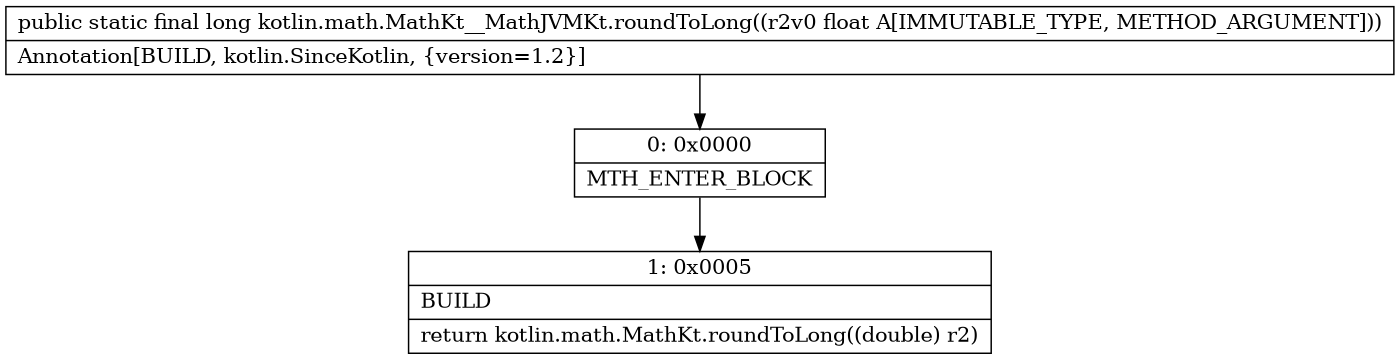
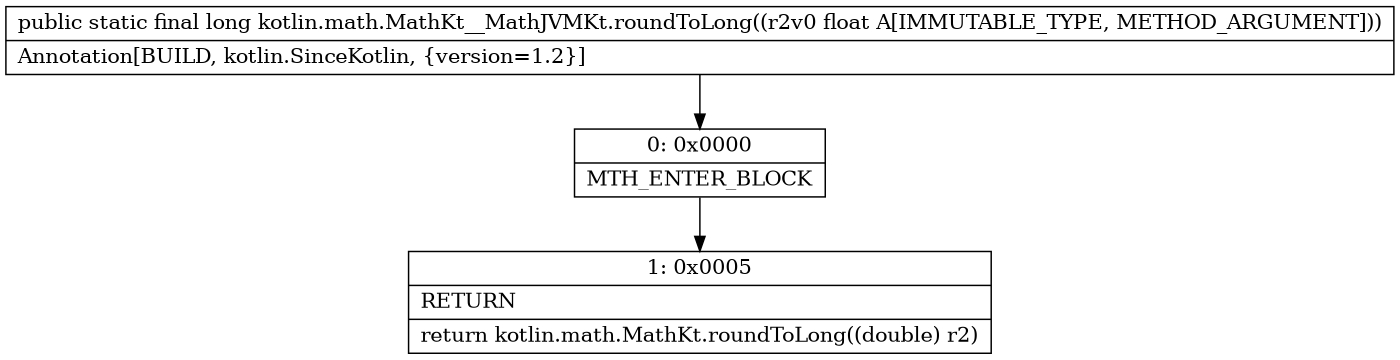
node "1: 0x0005": text "BUILD" -> "RETURN"
